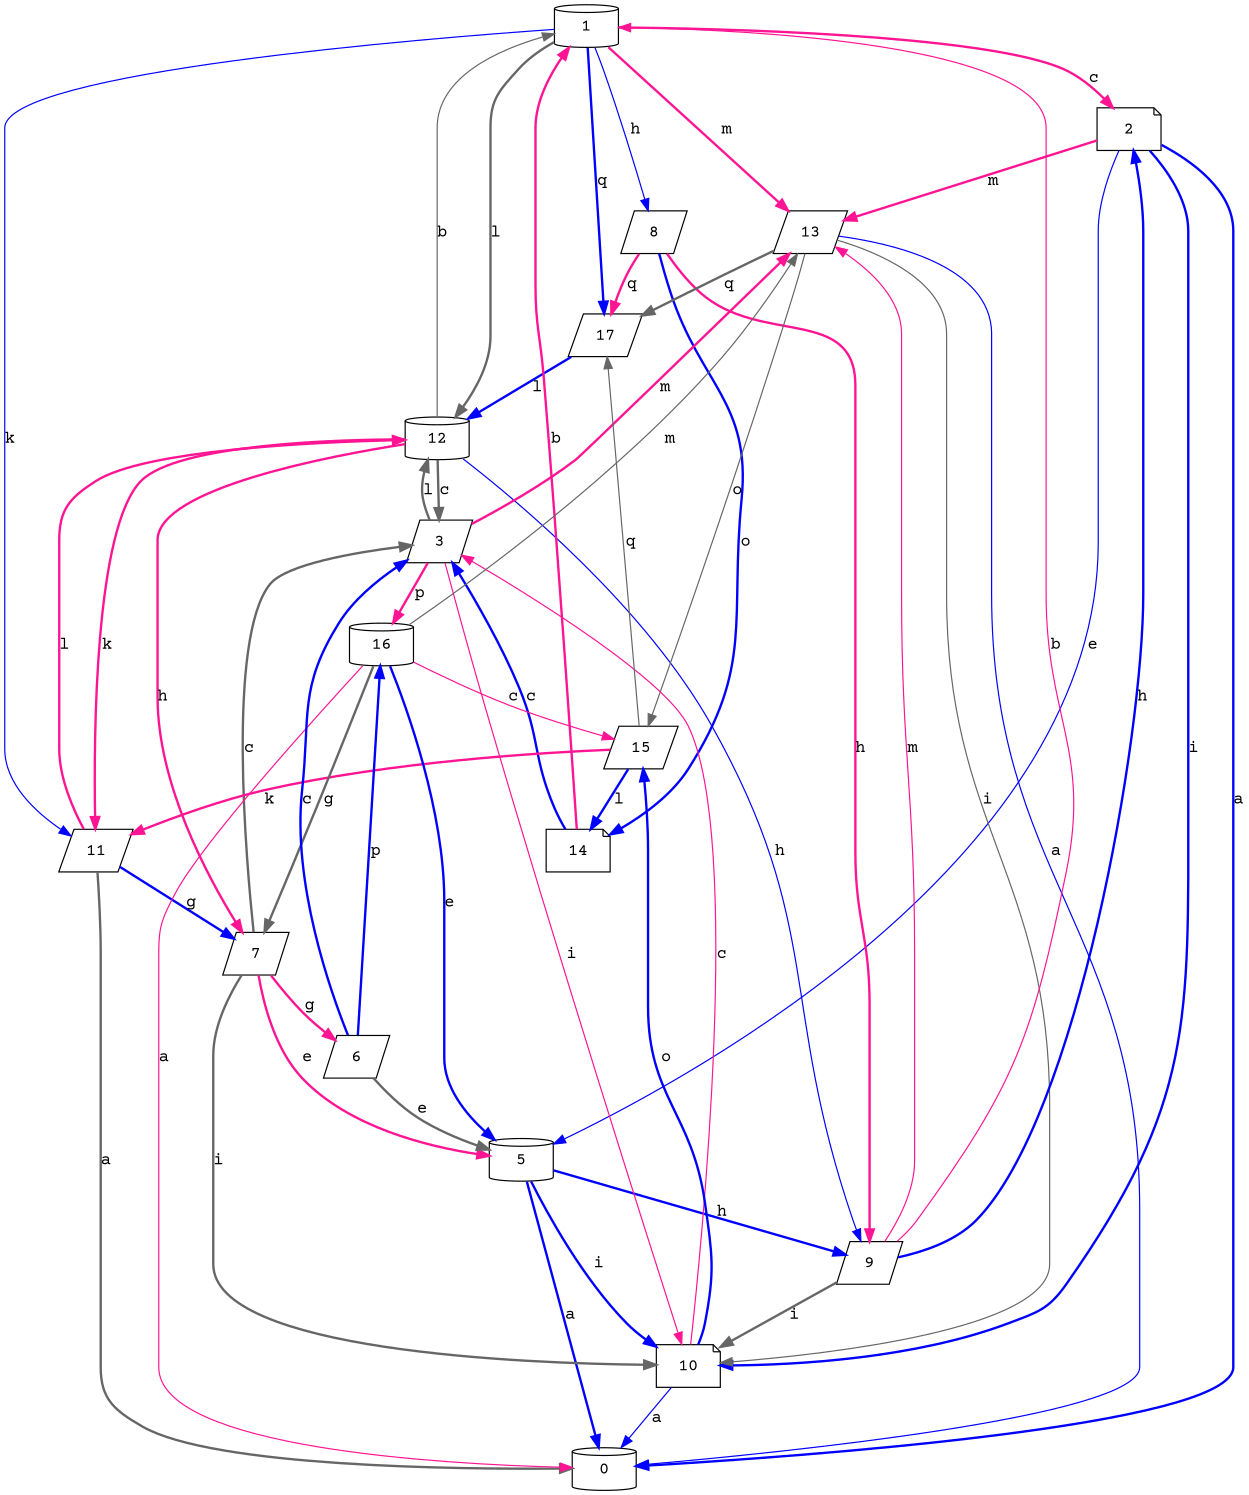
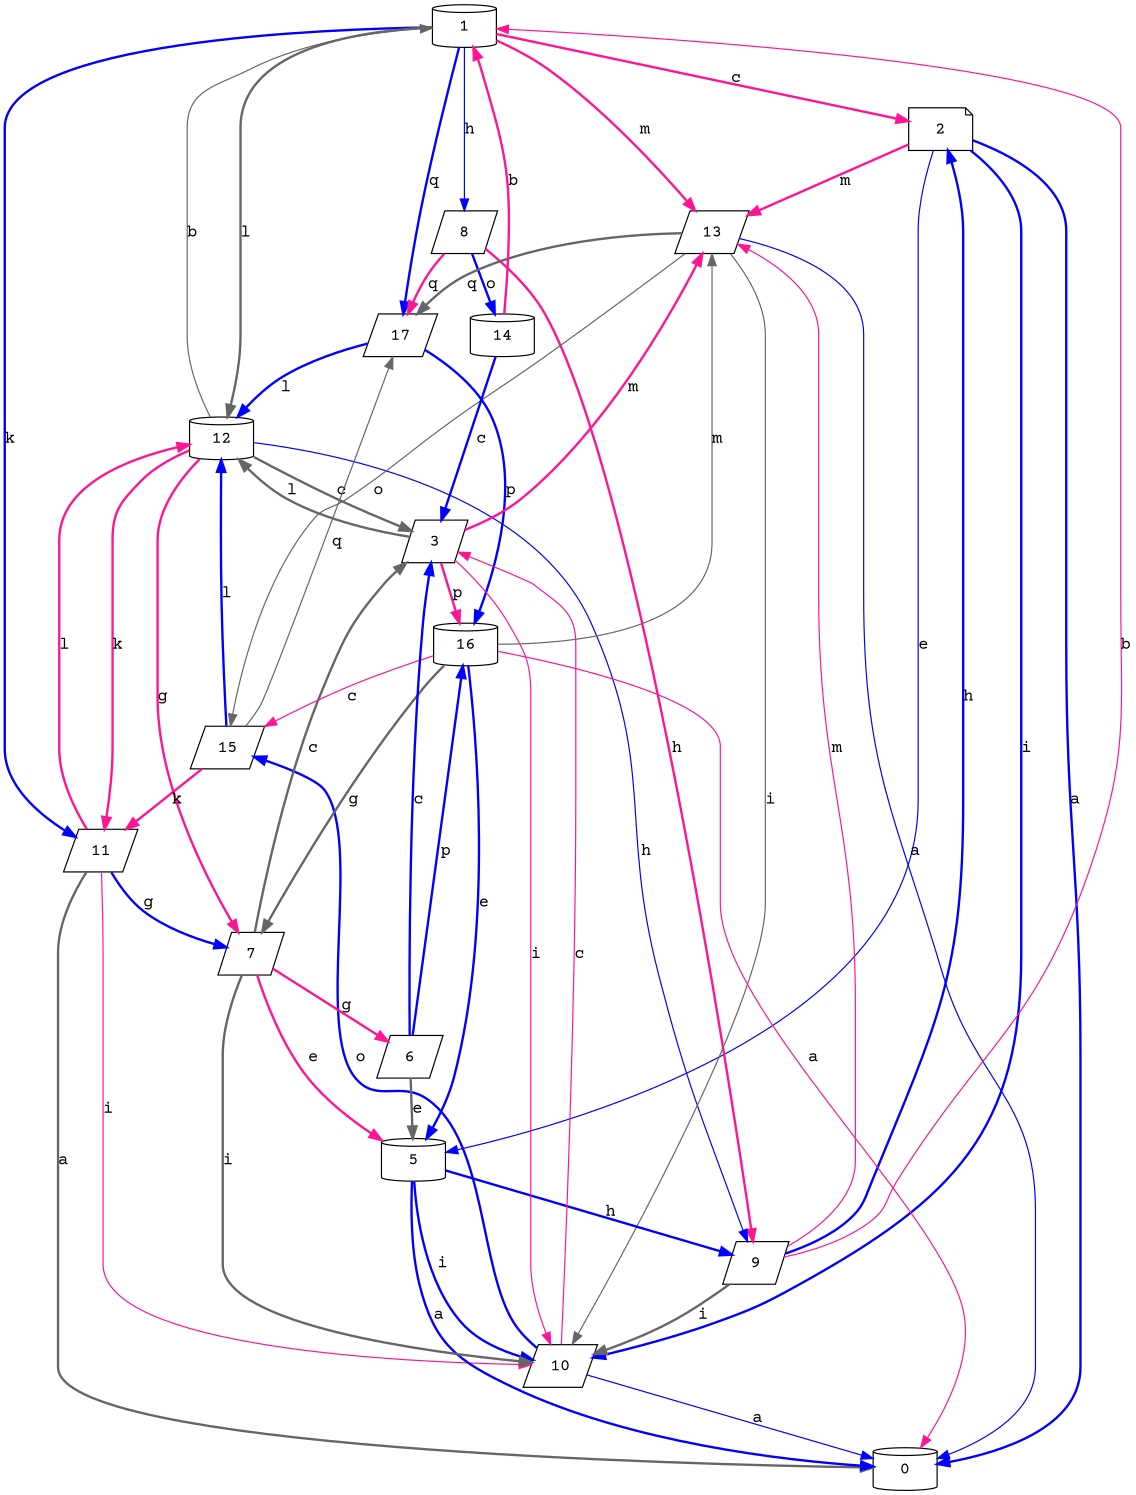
edge "1" -> "11": style solid -> bold
edge "17" -> "16": added, label "p"
edge "12" -> "7": label "h" -> "g"
edge "15" -> "14": now "15" -> "12"
node "14": shape note -> cylinder
edge "11" -> "10": added, label "i"
node "10": shape note -> parallelogram
